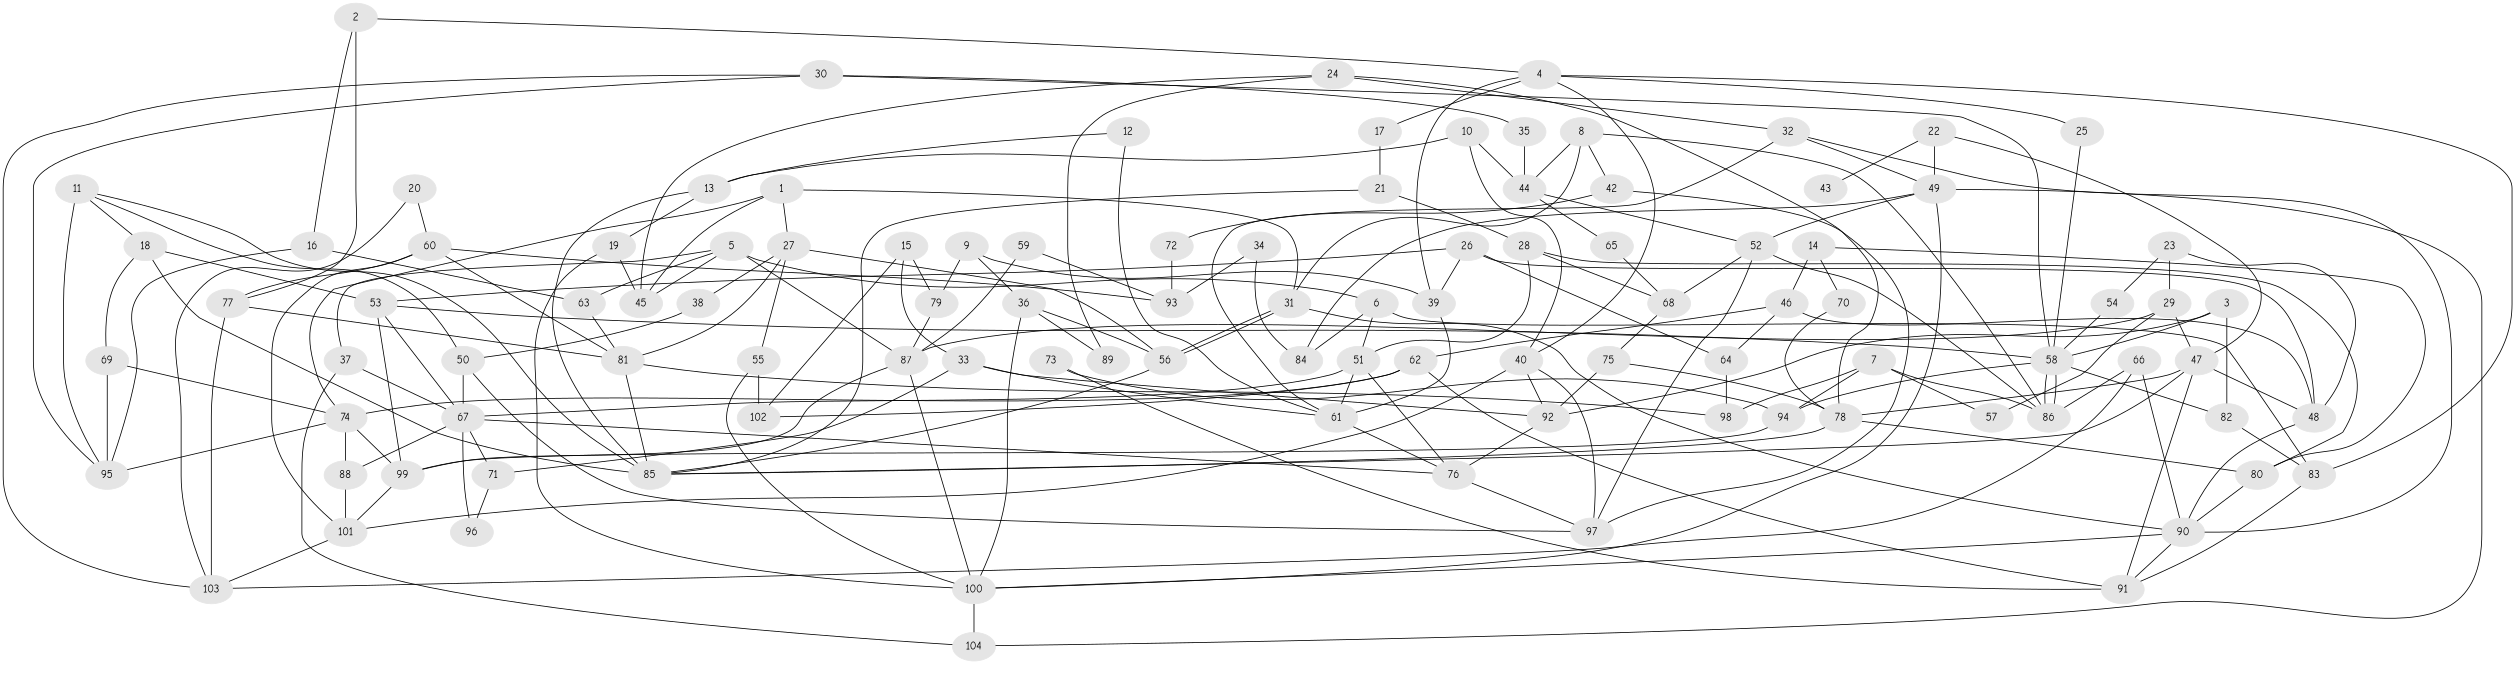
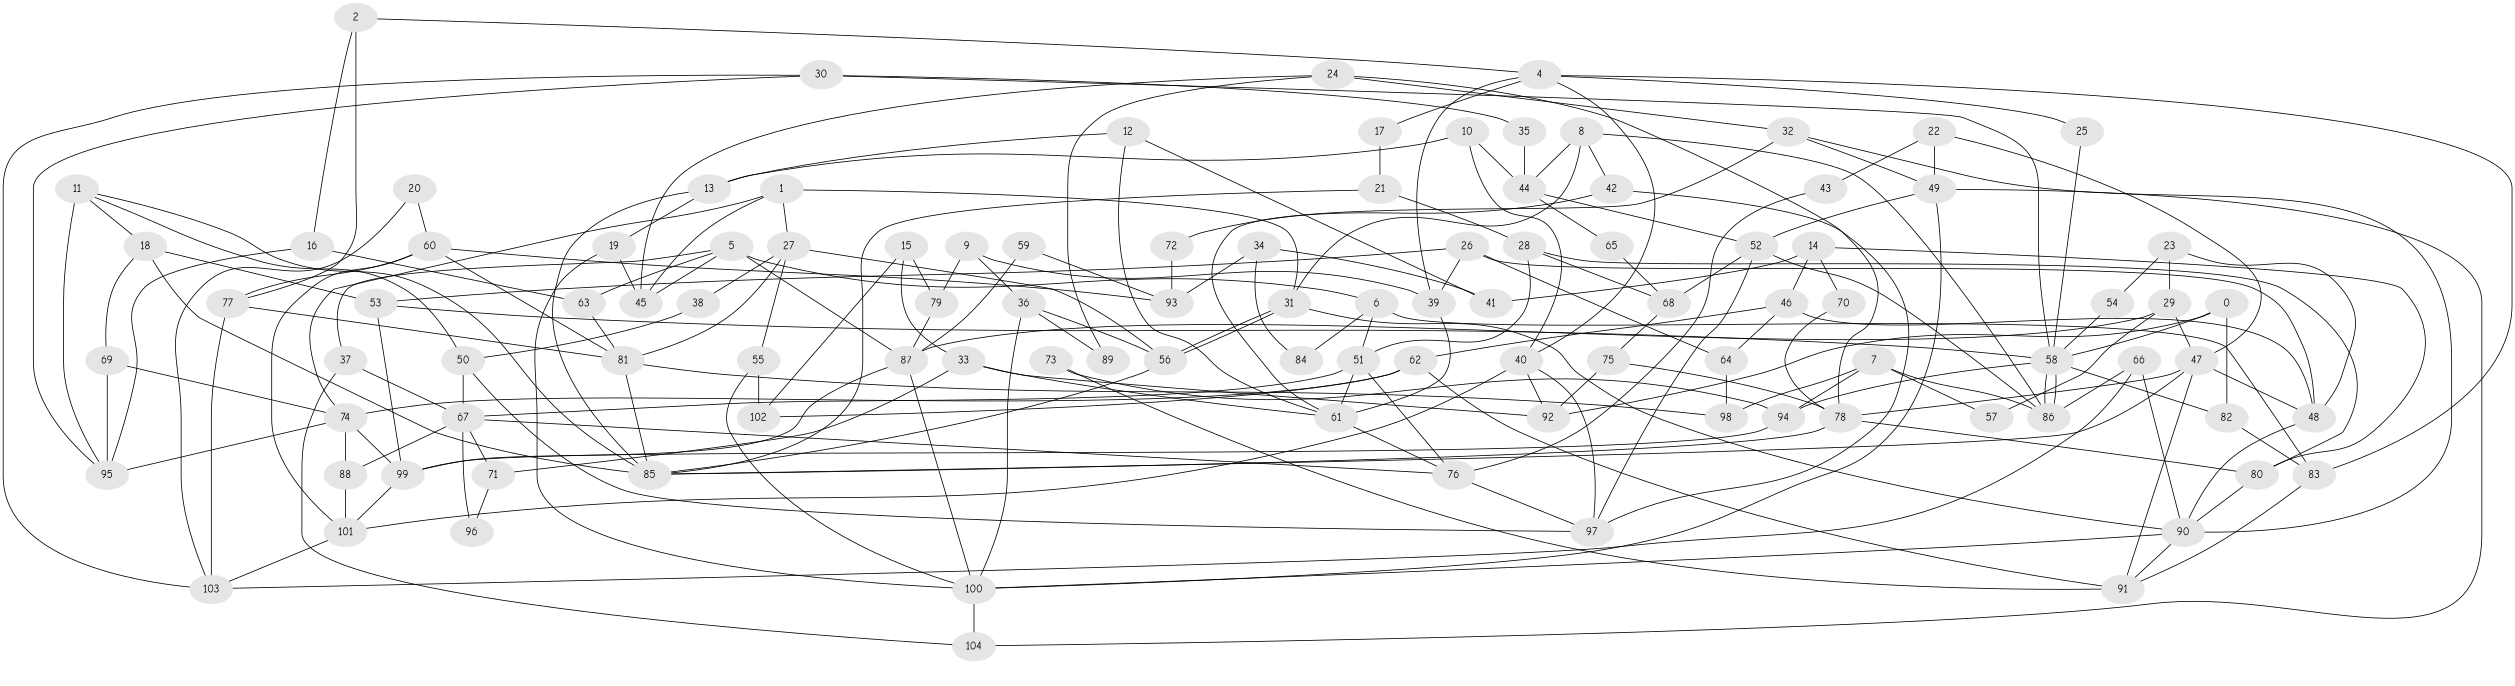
edge "49" -- "84": removed
node "41": added
node "3": label "3" -> "0"
edge "53" -- "67": removed
edge "92" -- "76": now "43" -- "76"
